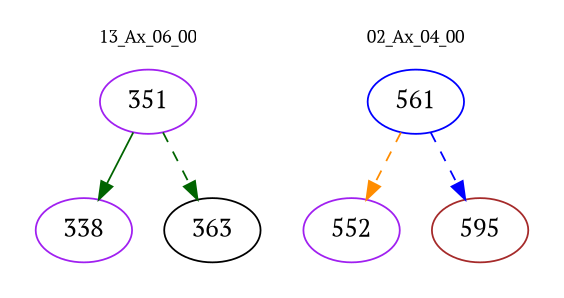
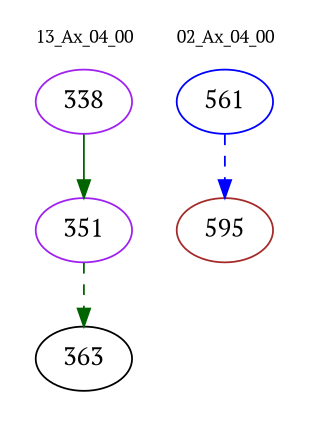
cluster "13_Ax_06_00": label "13_Ax_06_00" -> "13_Ax_04_00"
edge "351" -> "338": reversed
node "552": removed
